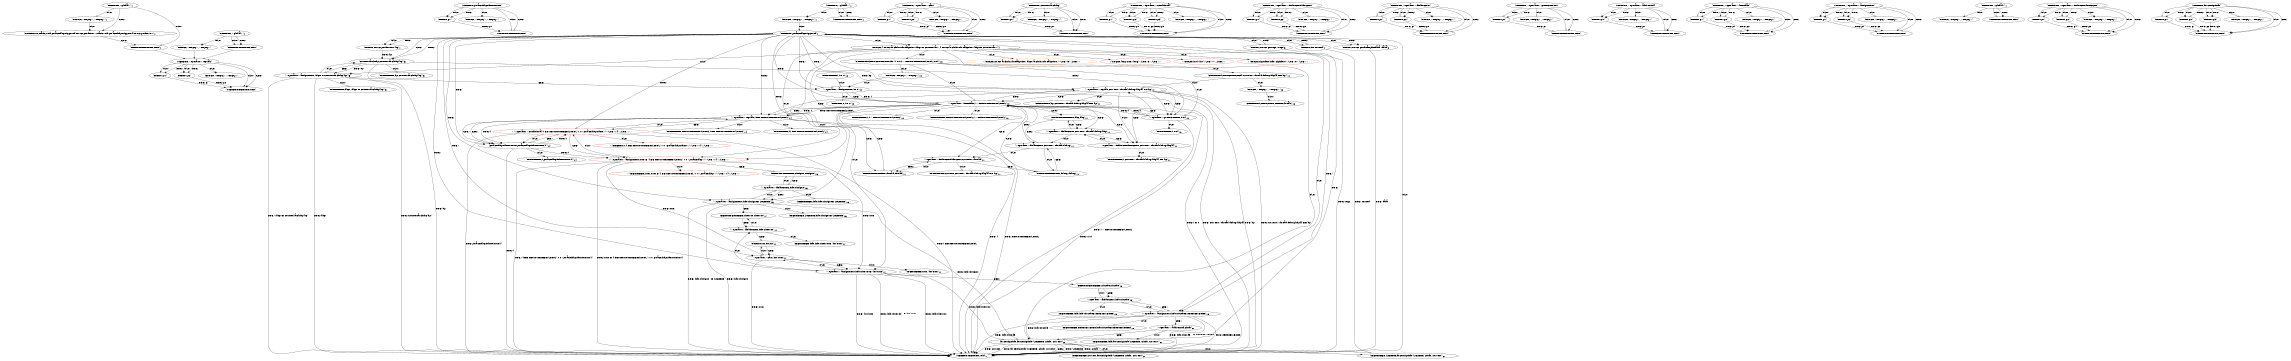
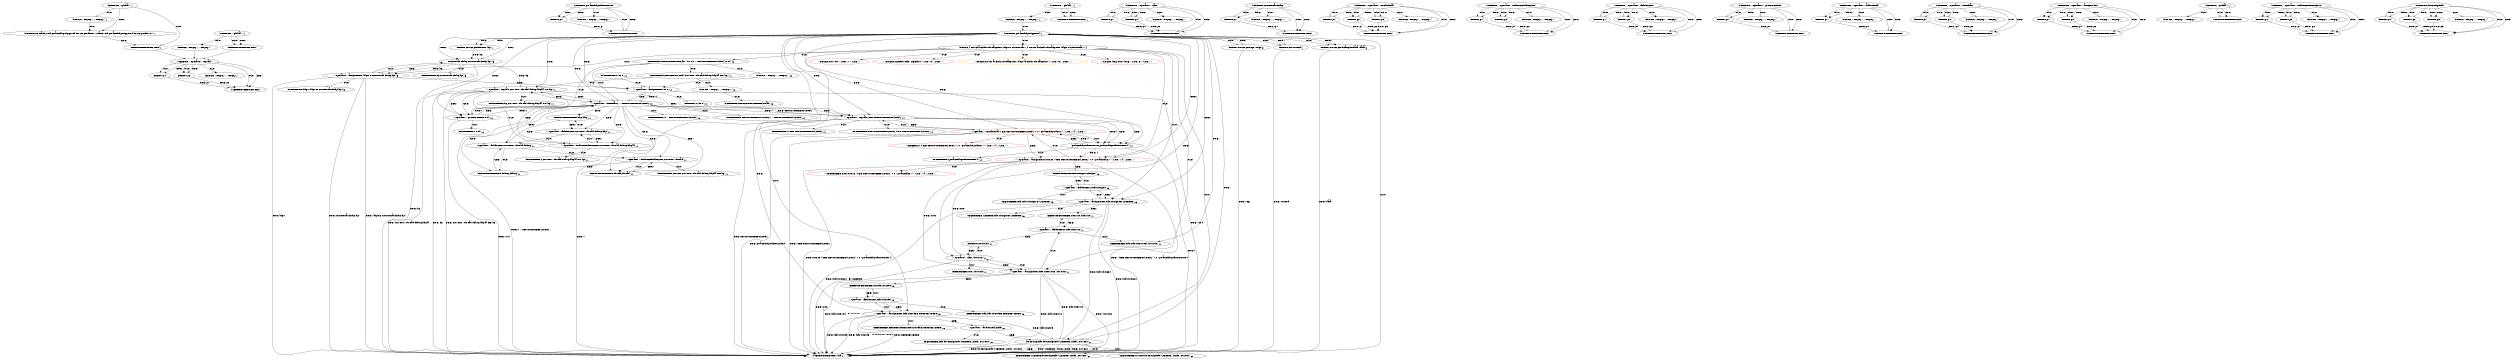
edge "(METHOD,ptrace_hbptriggered)" -> "(<operator>.assignment,info.si_errno= (int)num)": now "(METHOD,ptrace_hbptriggered)" -> "(IDENTIFIER,info,info.si_errno= (int)num)"
